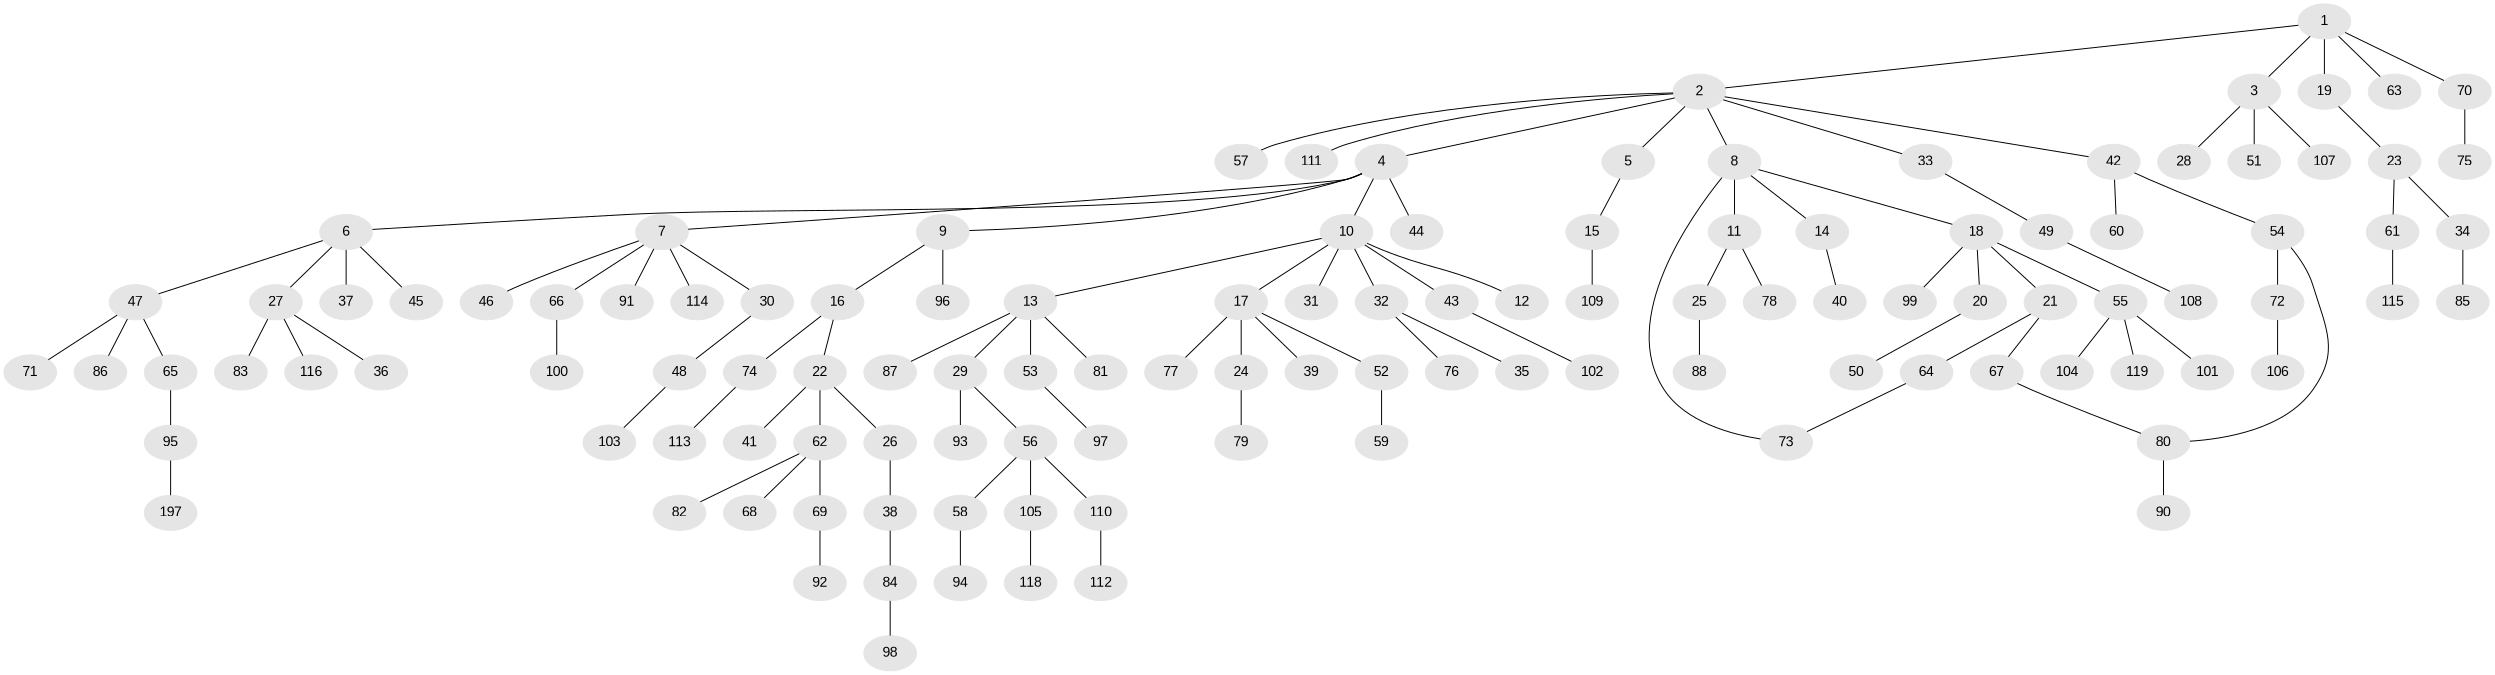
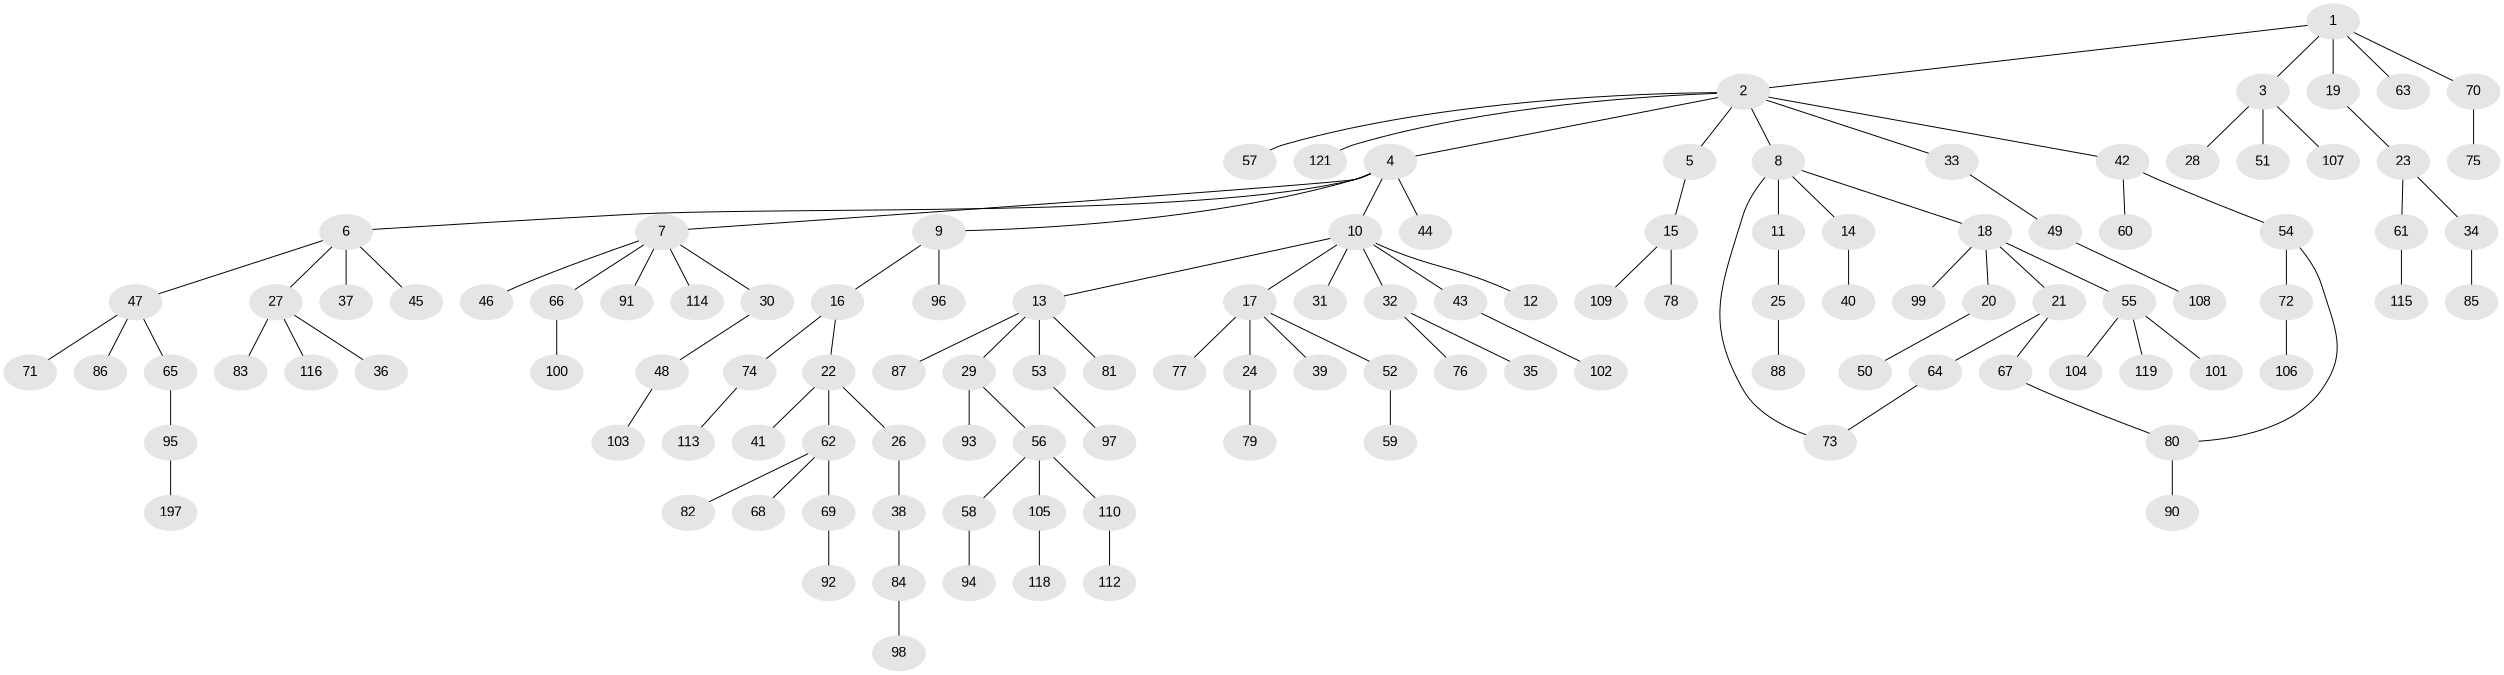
node "111": label "111" -> "121"
edge "11" -- "78": now "15" -- "78"
